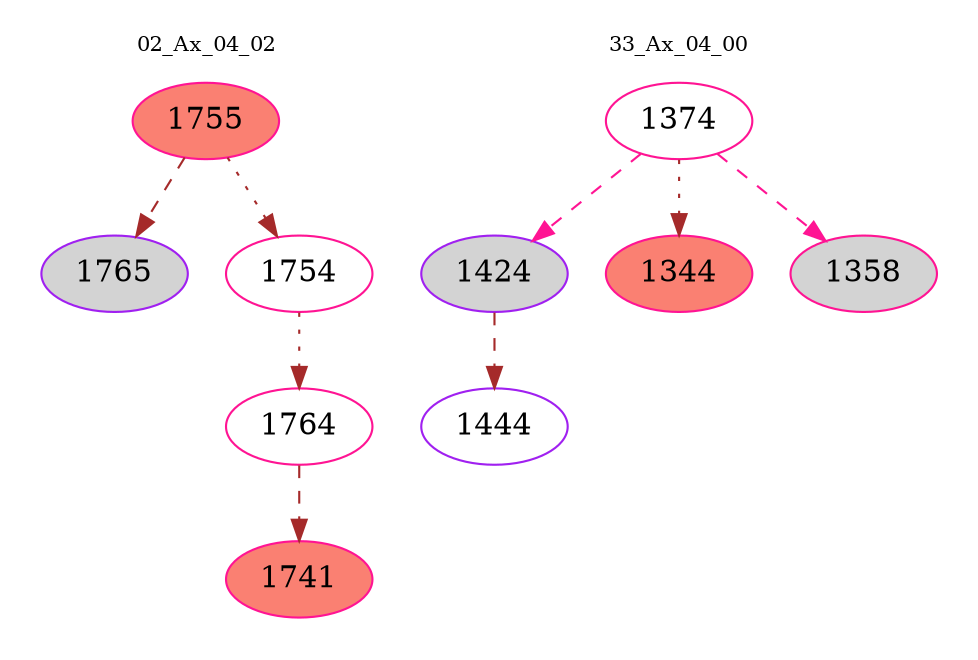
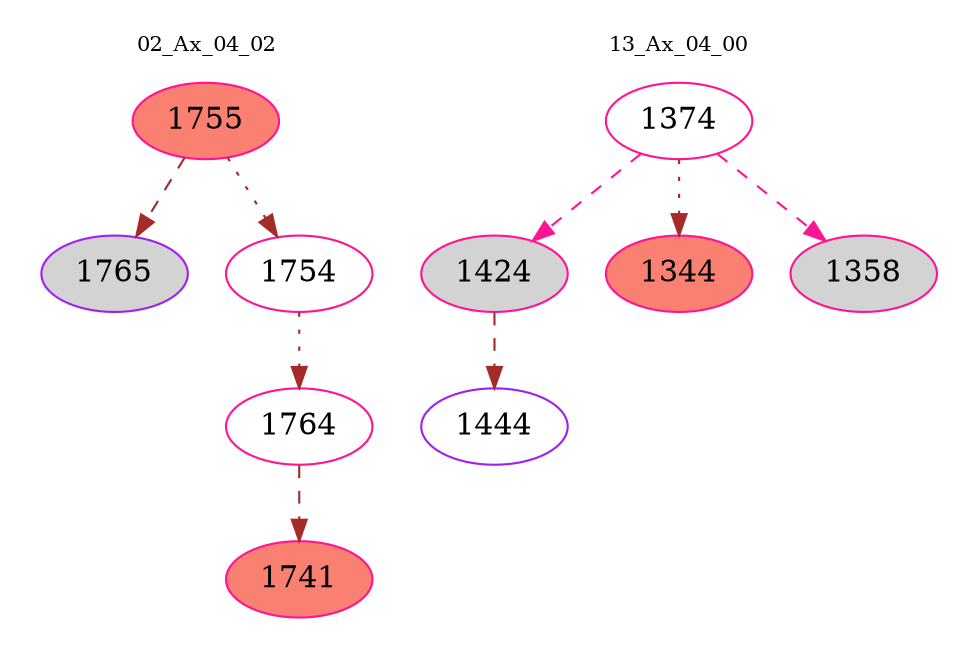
cluster "33_Ax_04_00": label "33_Ax_04_00" -> "13_Ax_04_00"
node "1424": color purple -> deeppink
